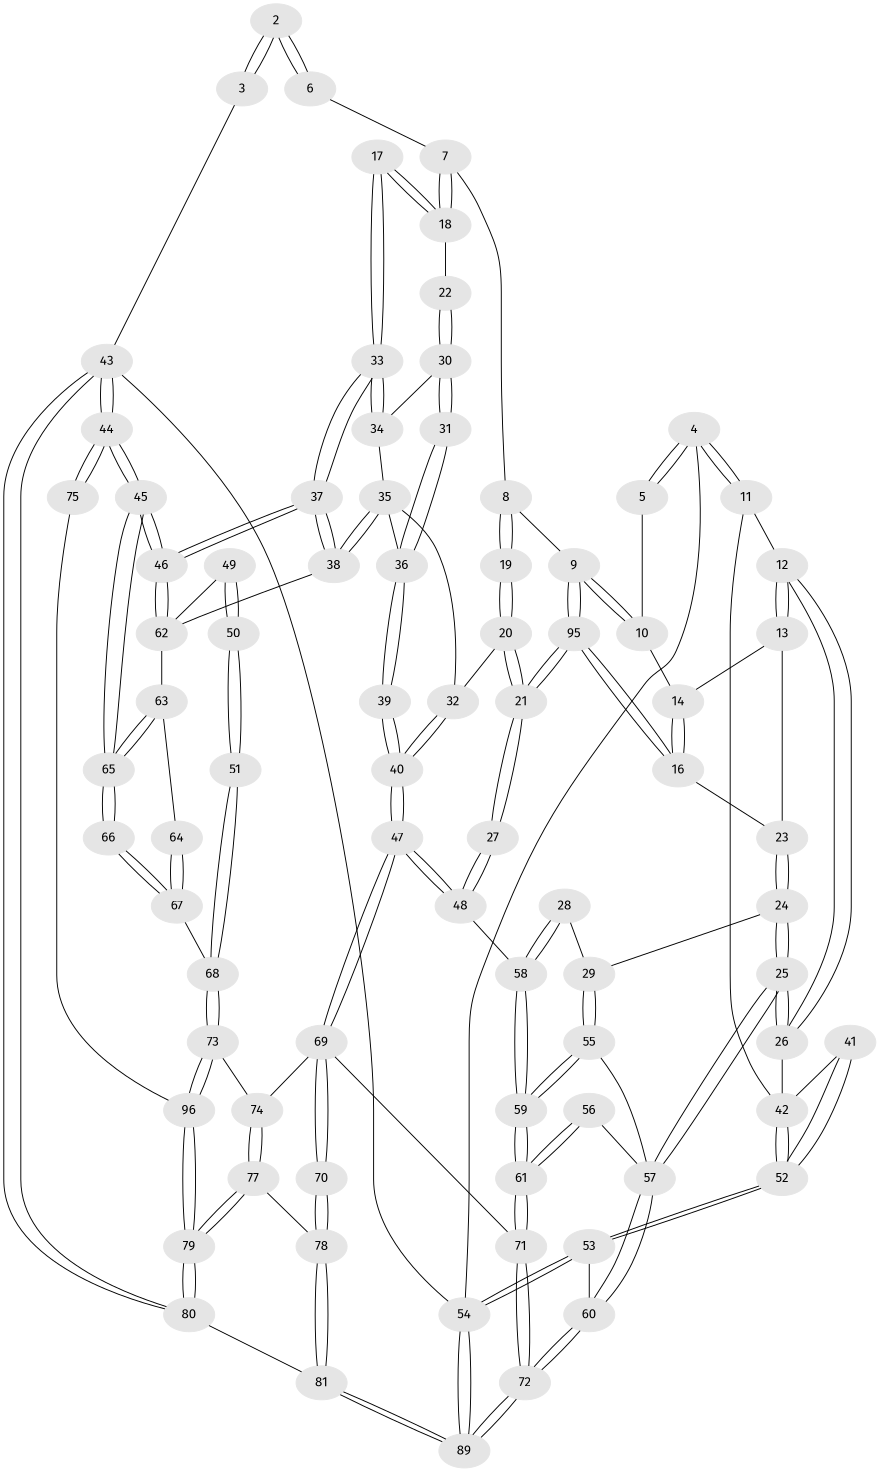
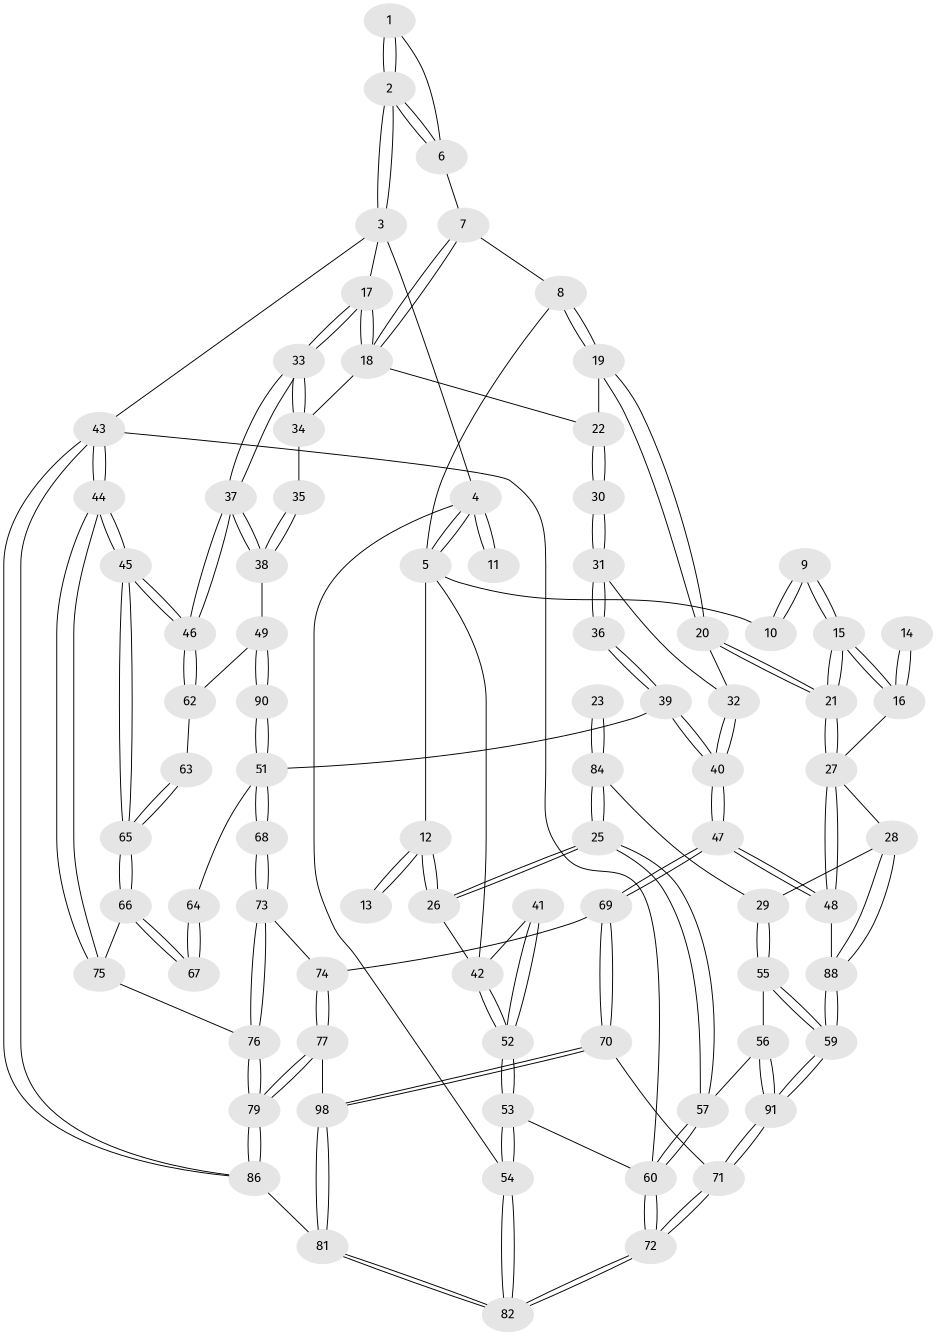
node "1": added
edge "3" -- "17": added
edge "3" -- "4": added
edge "30" -- "34": now "18" -- "34"
edge "19" -- "22": added
edge "8" -- "9": now "8" -- "5"
edge "35" -- "36": removed
edge "11" -- "12": now "5" -- "12"
edge "35" -- "32": now "31" -- "32"
edge "38" -- "62": now "38" -- "49"
node "50": label "50" -> "90"
node "95": label "95" -> "15"
edge "10" -- "14": removed
edge "13" -- "14": removed
edge "13" -- "23": removed
edge "39" -- "51": added
edge "63" -- "64": now "51" -- "64"
edge "11" -- "42": now "5" -- "42"
edge "16" -- "23": now "16" -- "27"
edge "27" -- "28": added
edge "43" -- "54": now "43" -- "60"
node "24": label "24" -> "84"
edge "66" -- "75": added
edge "67" -- "68": removed
node "58": label "58" -> "88"
edge "55" -- "57": now "55" -- "56"
node "96": label "96" -> "76"
edge "69" -- "71": now "70" -- "71"
node "61": label "61" -> "91"
node "78": label "78" -> "98"
node "80": label "80" -> "86"
node "89": label "89" -> "82"
